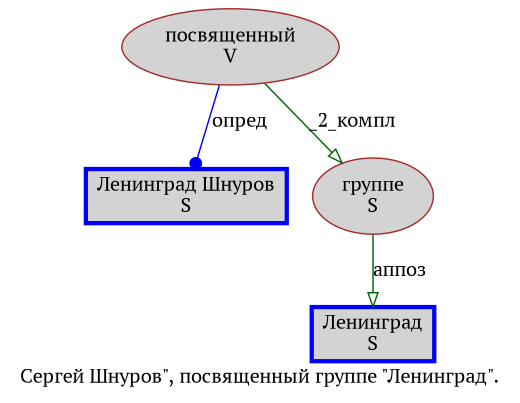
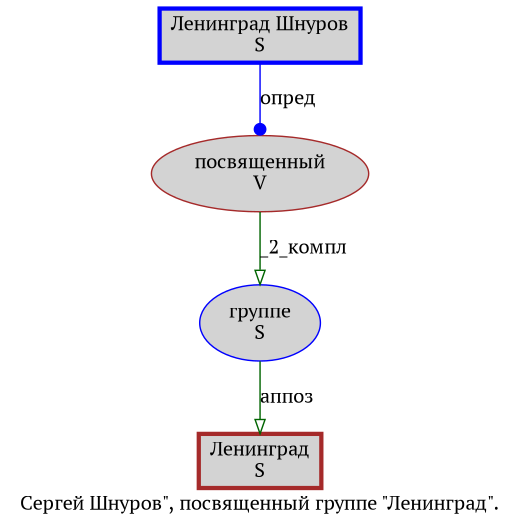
edge "посвященный V" -> "Ленинград Шнуров S": reversed
node "группе S": color brown -> blue
node "Ленинград S": color blue -> brown
